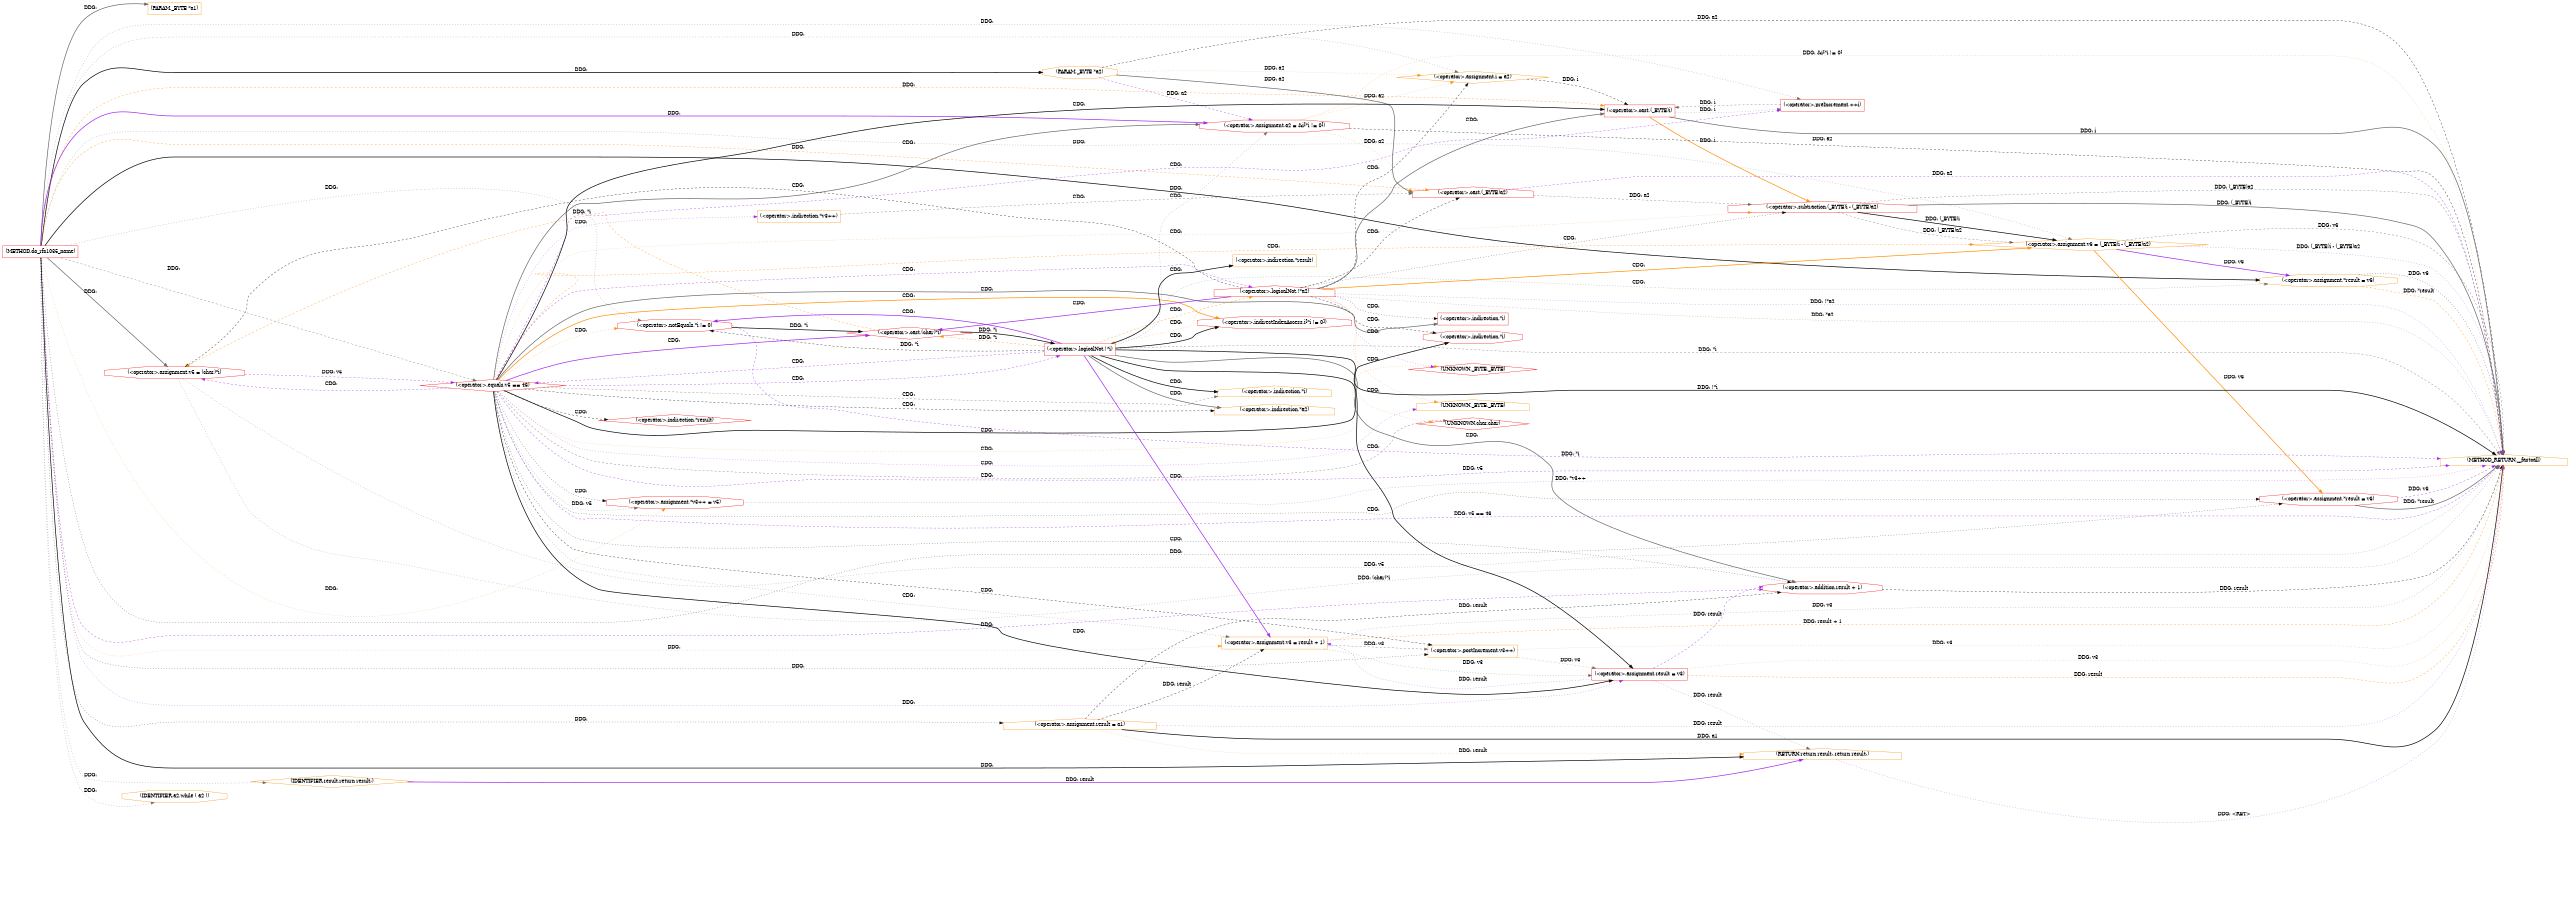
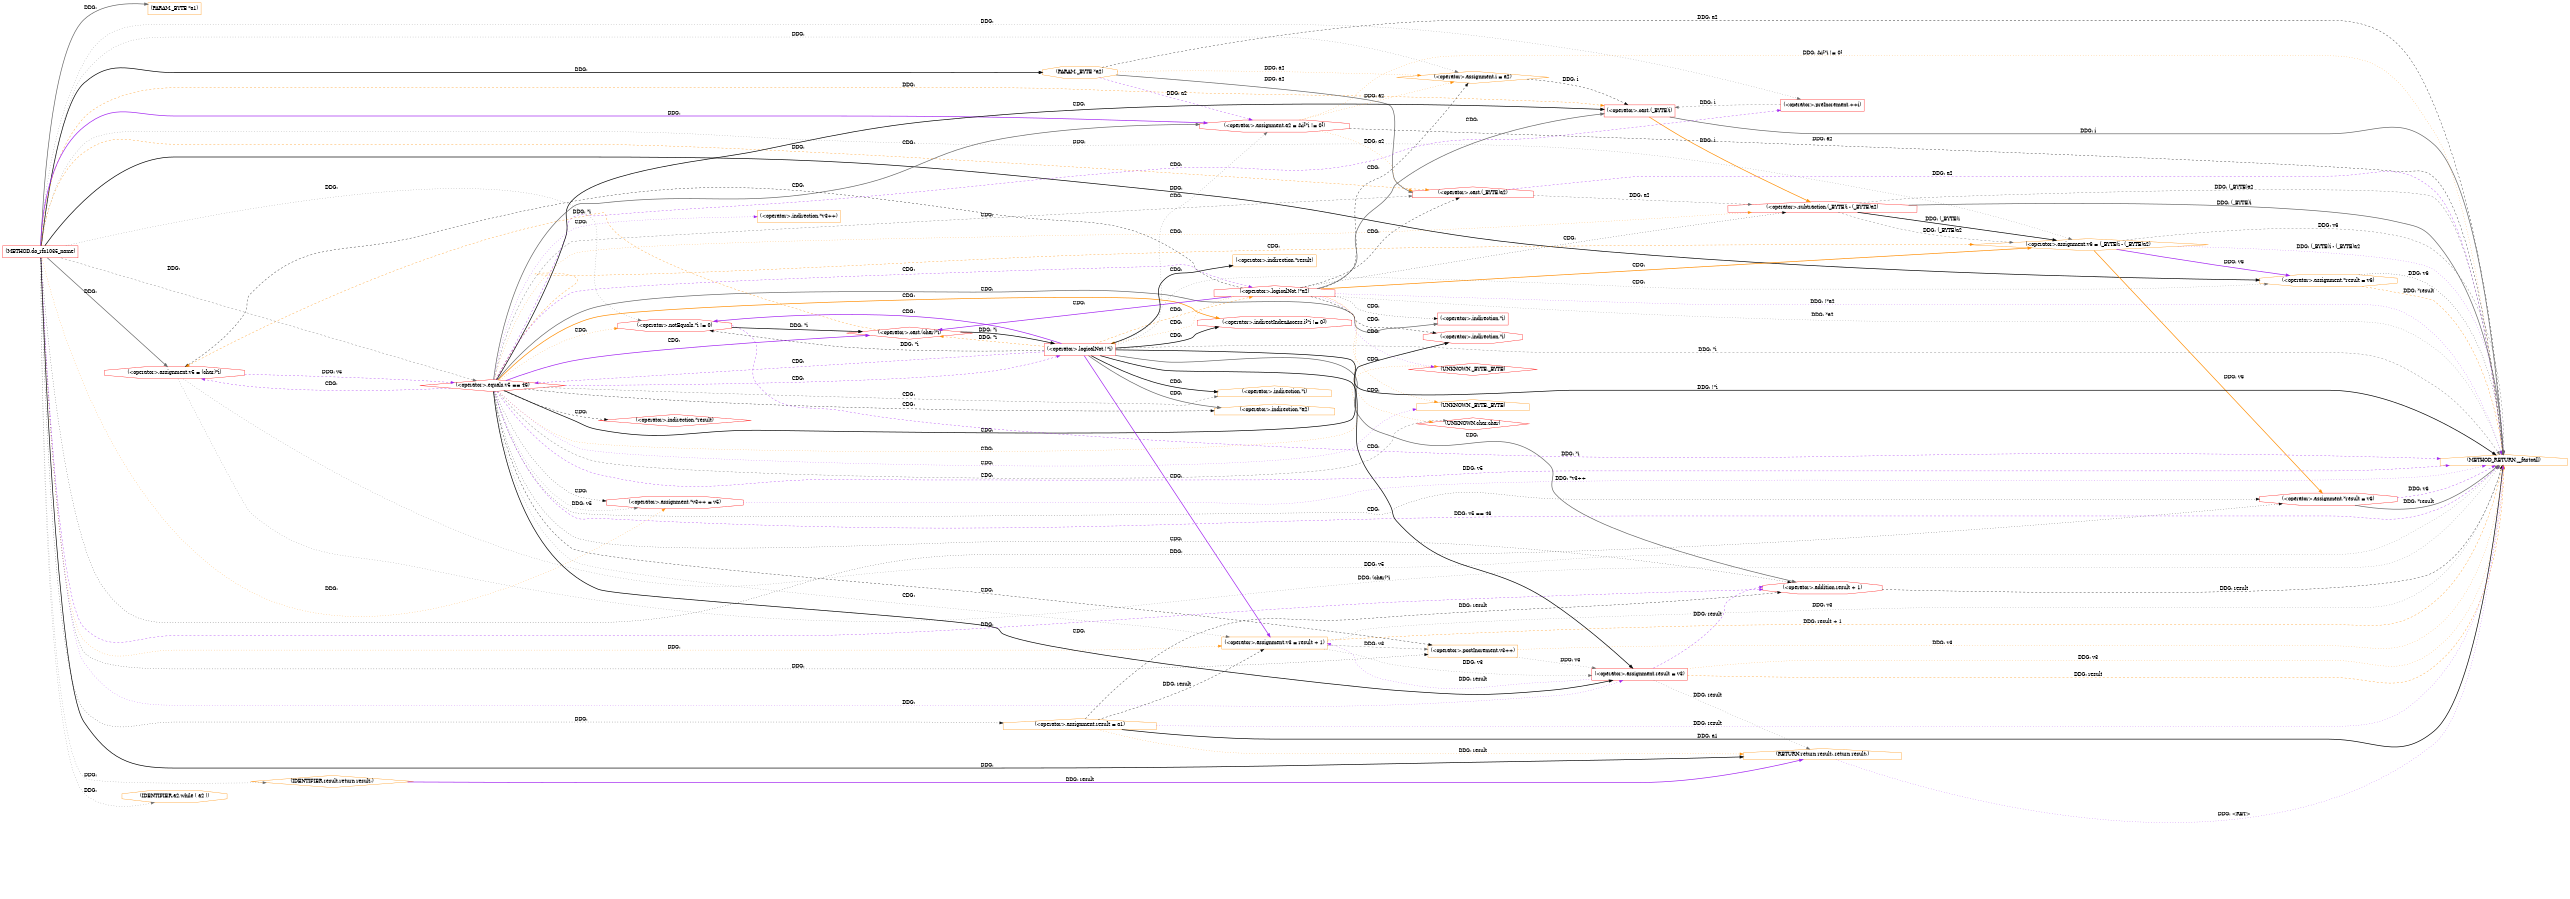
edge "(<operator>.cast,(_BYTE)i)" -> "(<operator>.preIncrement,++i)": removed, label "DDG: i"
edge "(<operator>.indirection,*v3++)" -> "(<operator>.cast,(_BYTE)a2)": now "(<operator>.equals,v5 == 46)" -> "(<operator>.cast,(_BYTE)a2)"
